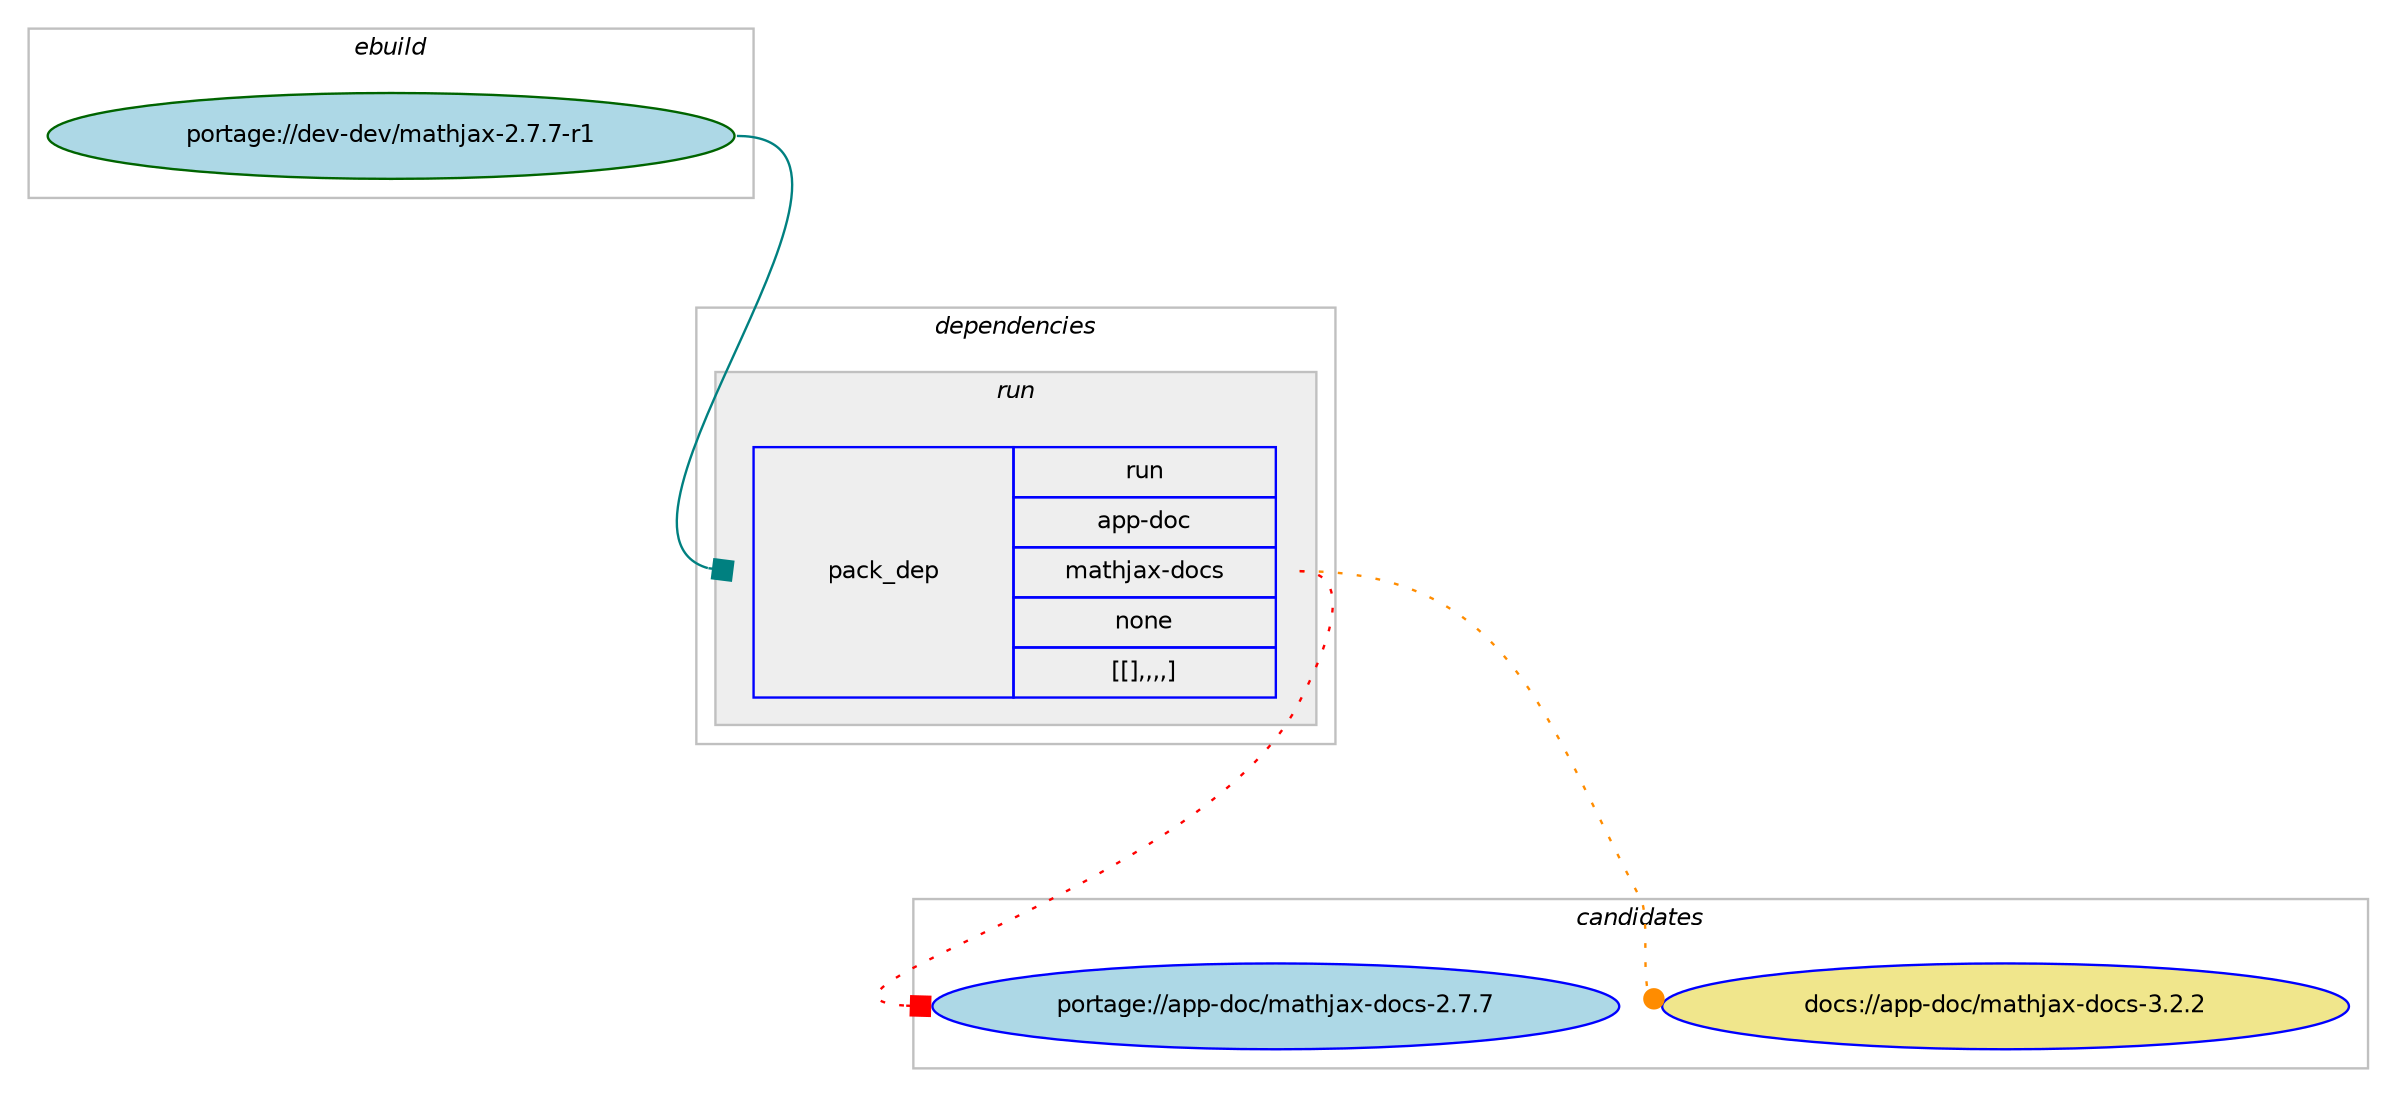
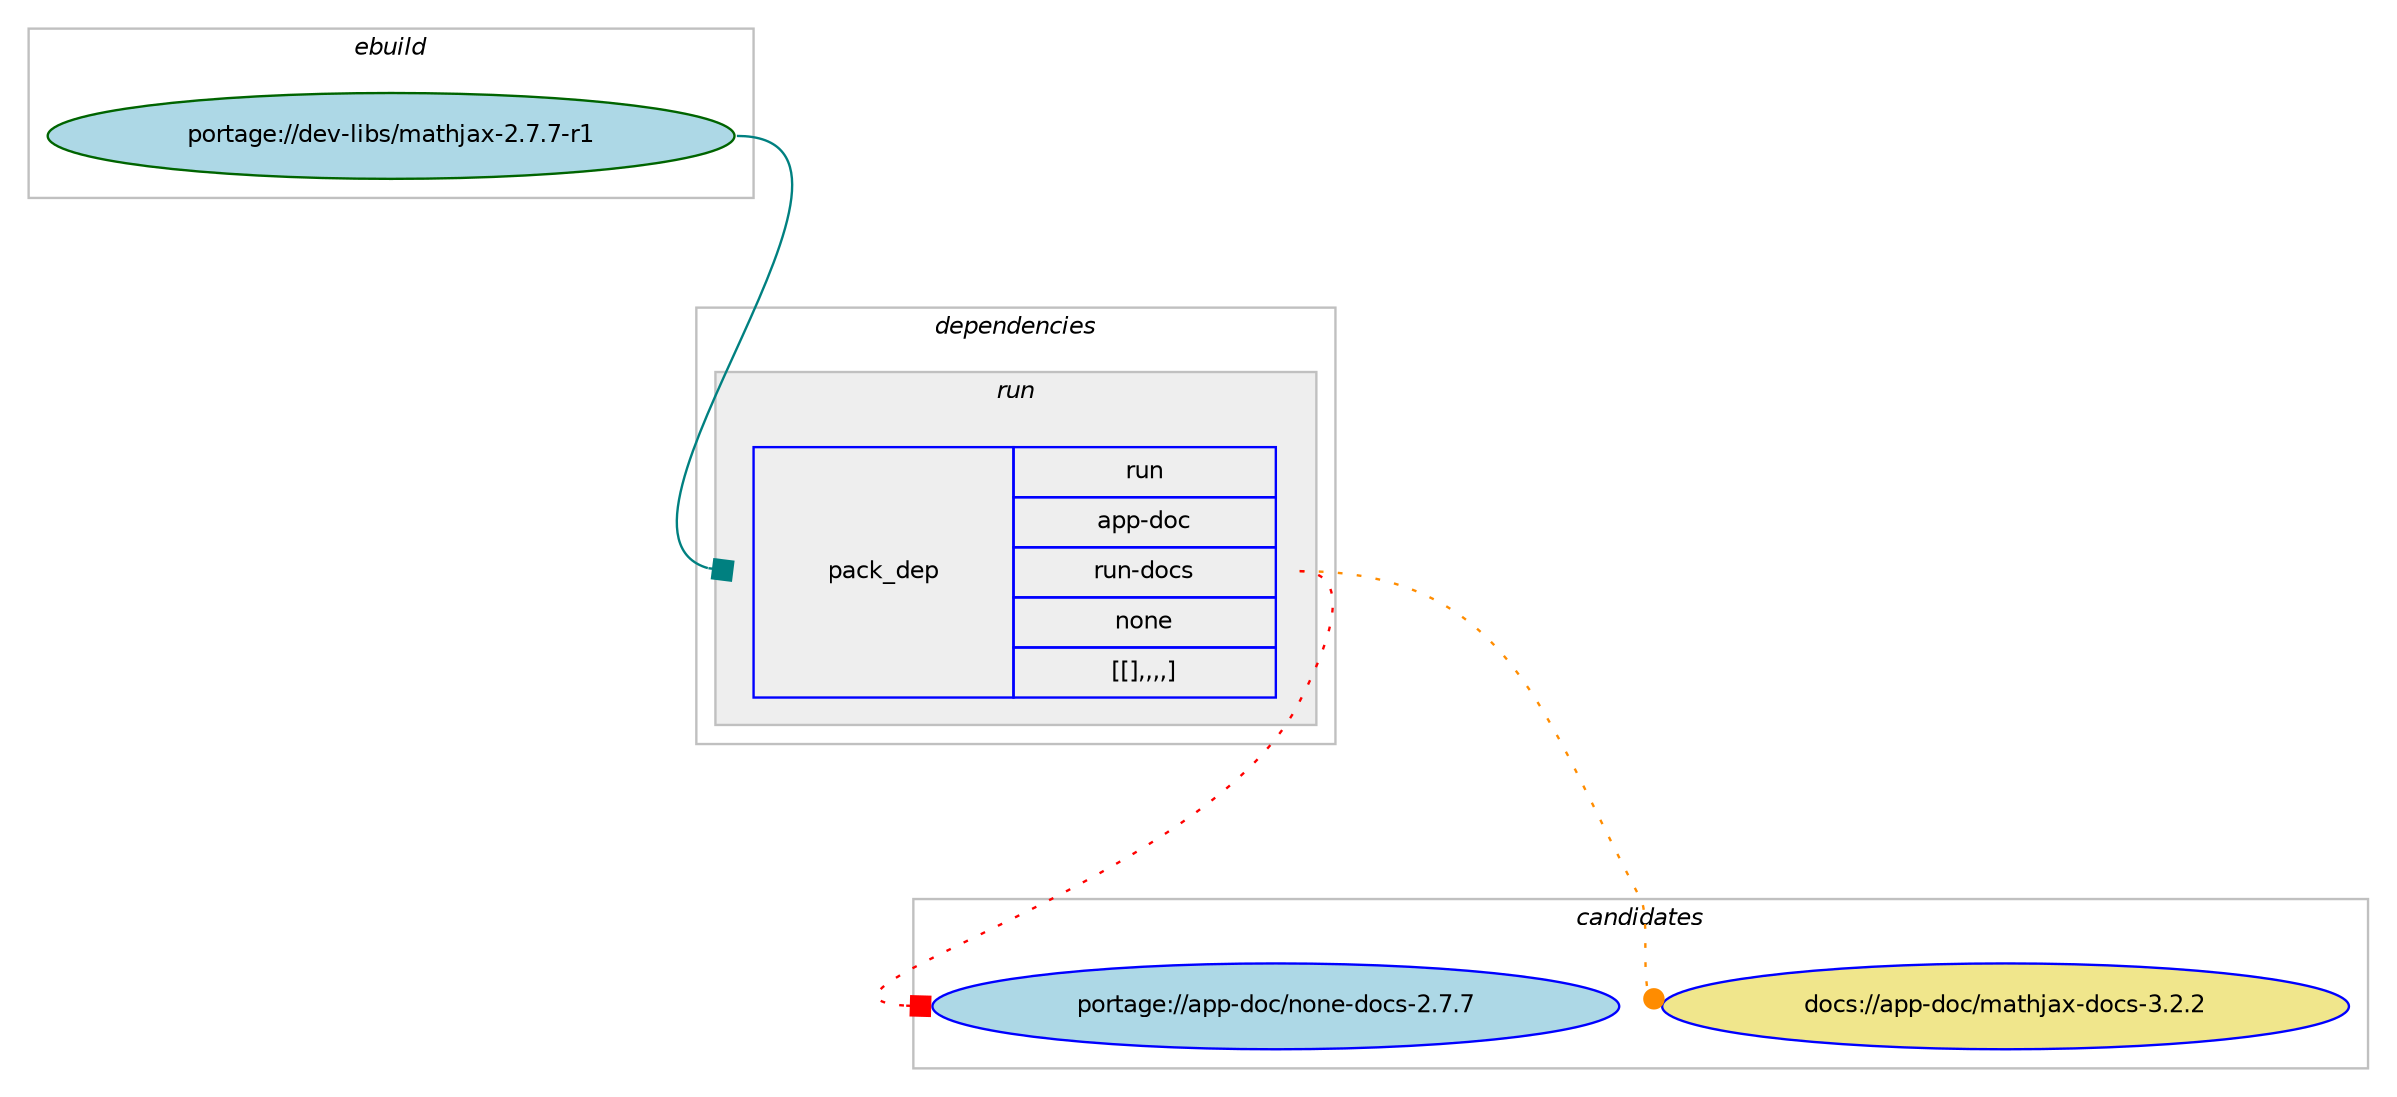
node "portage://dev-dev/mathjax-2.7.7-r1": label "portage://dev-dev/mathjax-2.7.7-r1" -> "portage://dev-libs/mathjax-2.7.7-r1"
node "pack_dep": text "mathjax-docs" -> "run-docs"
node "portage://app-doc/mathjax-docs-2.7.7": label "portage://app-doc/mathjax-docs-2.7.7" -> "portage://app-doc/none-docs-2.7.7"
